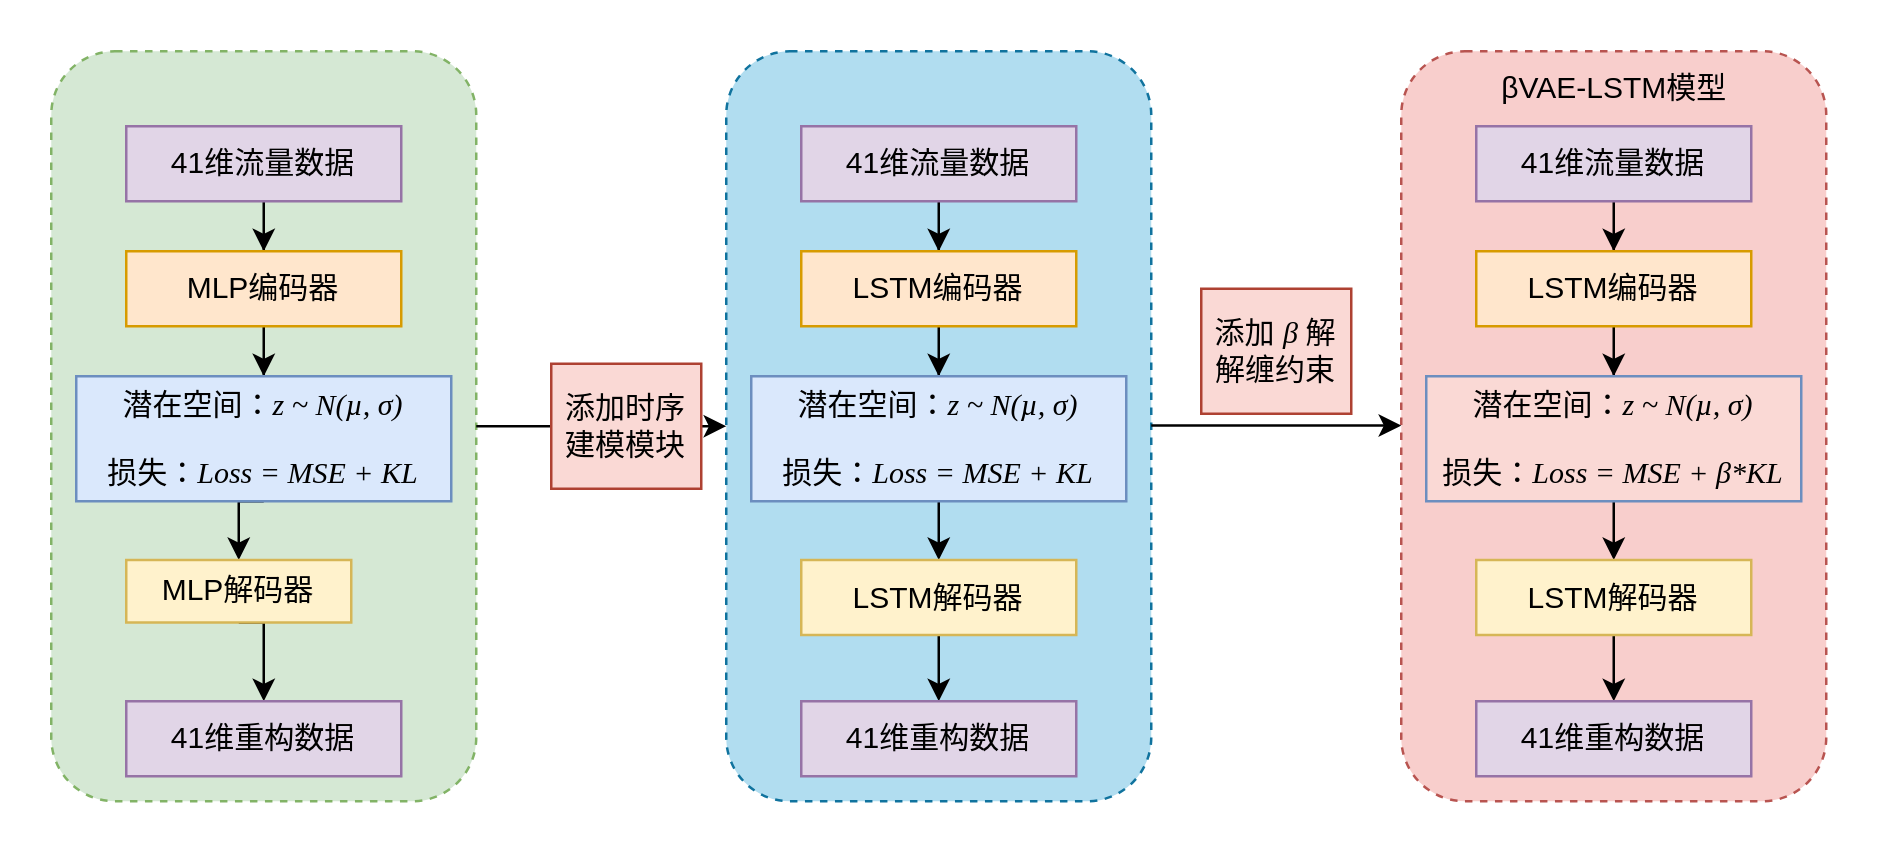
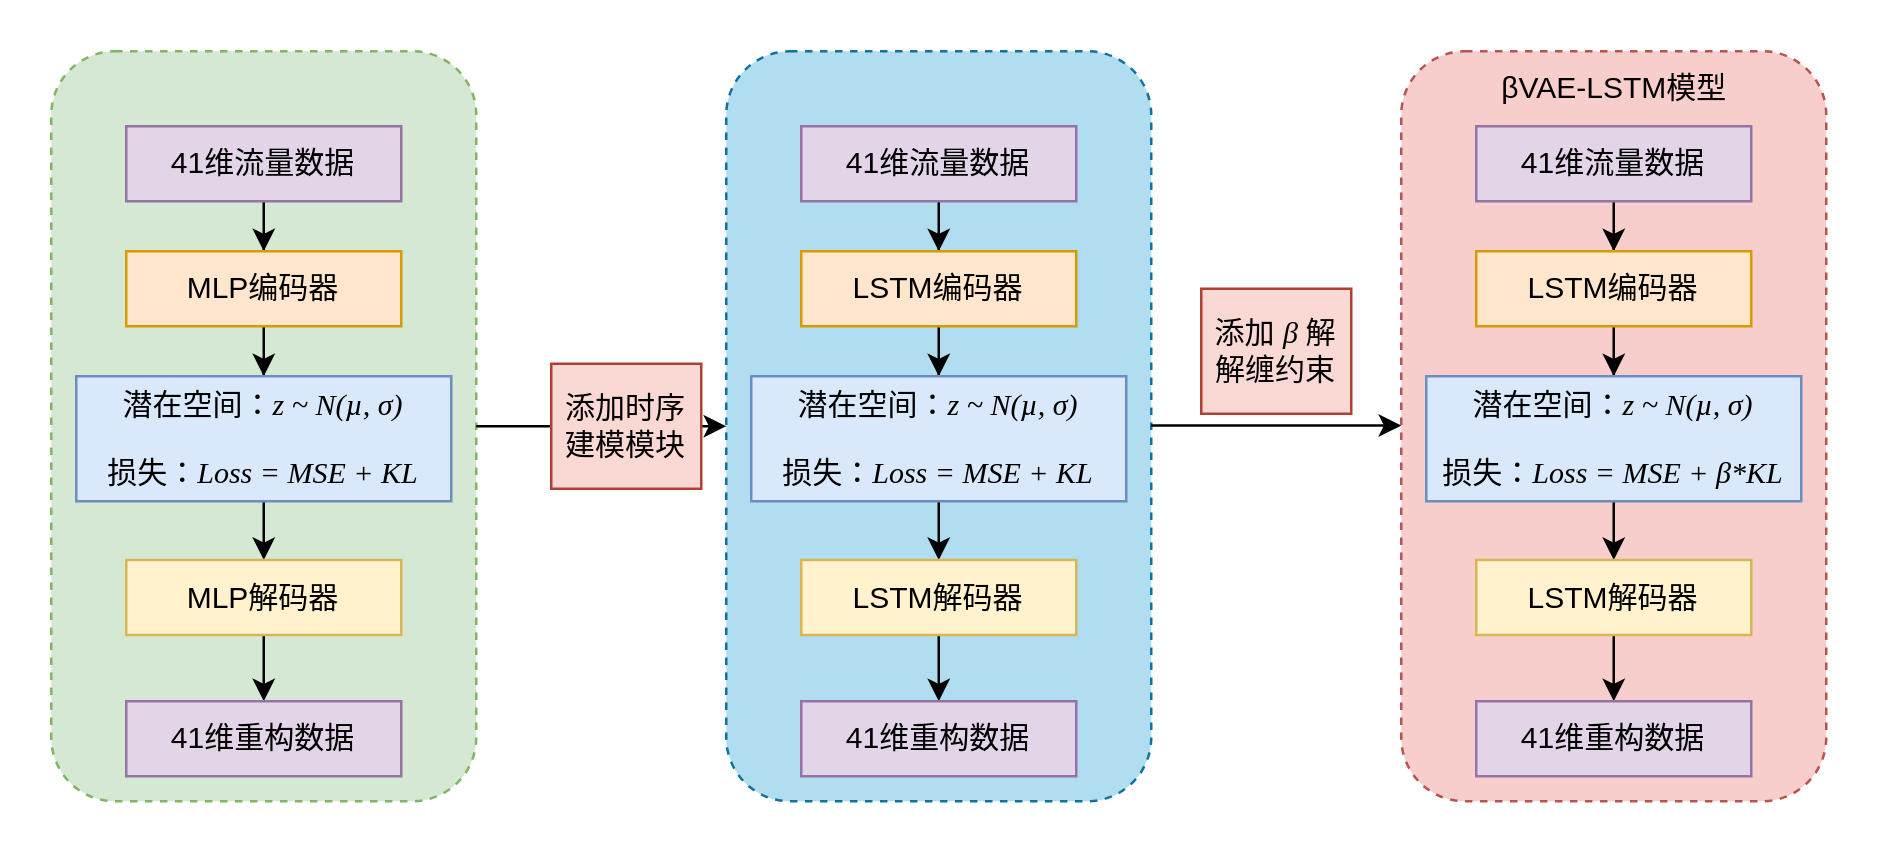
node "潜在空间：z ~ N(µ, σ)损失：Loss = MSE + β*KL": fillcolor #fad9d5 -> #dae8fc
node "MLP解码器": size 225x63 -> 275x75
